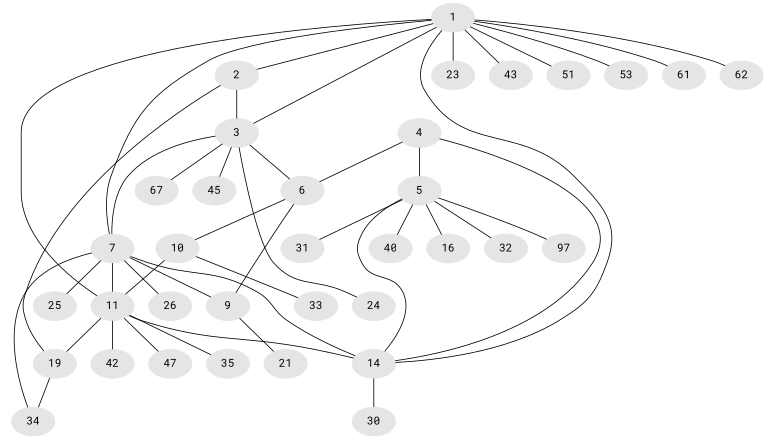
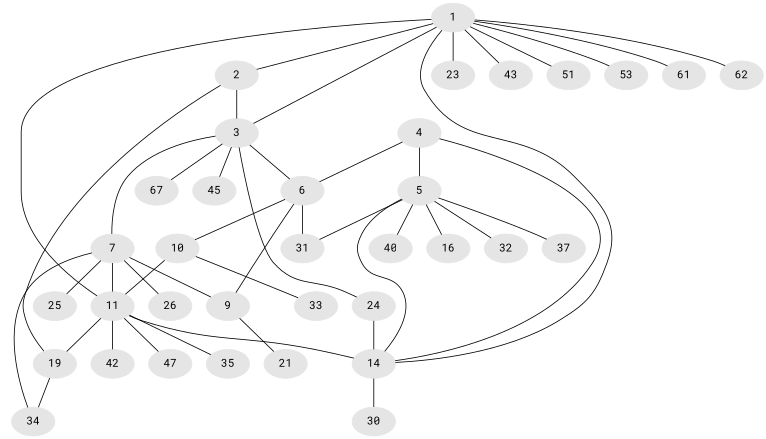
edge "1" -- "7": removed
edge "6" -- "31": added
node "97": label "97" -> "37"
edge "7" -- "14": now "24" -- "14"
